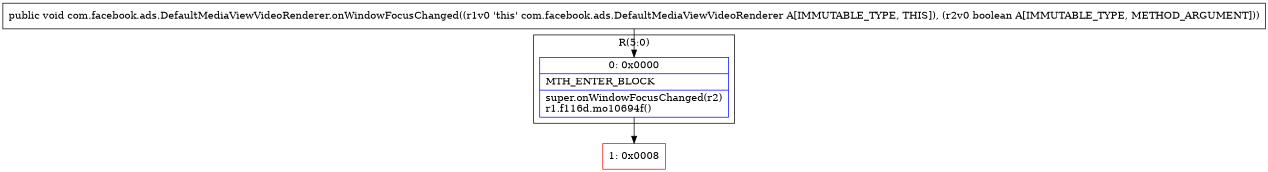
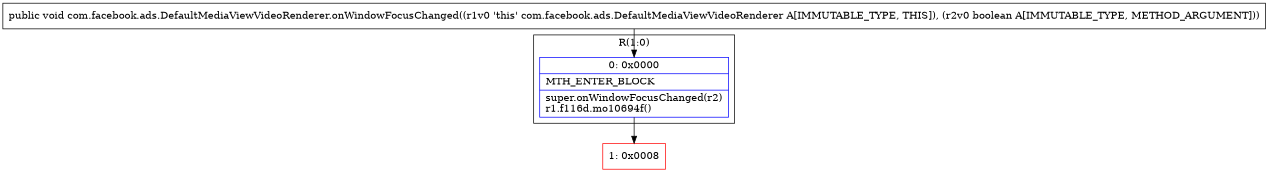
cluster "R(5:0)": label "R(5:0)" -> "R(1:0)"
